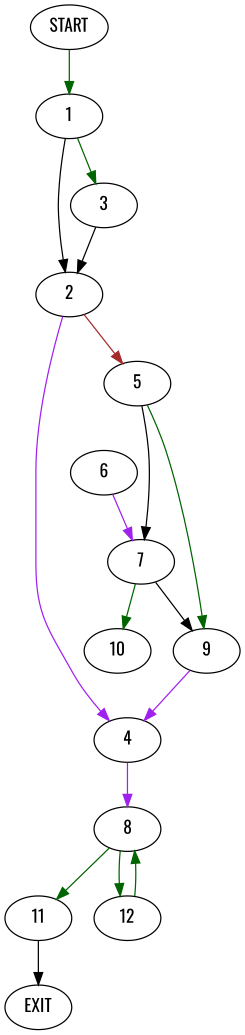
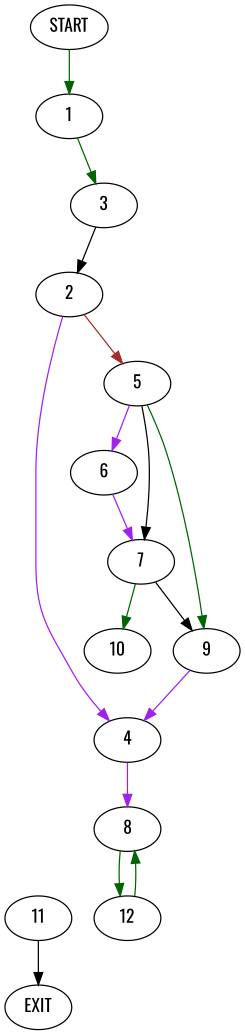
edge "1" -> "2": removed
edge "5" -> "6": added
edge "8" -> "11": removed
